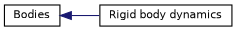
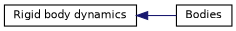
edge "Rigid body dynamics" -> "Bodies": reversed
